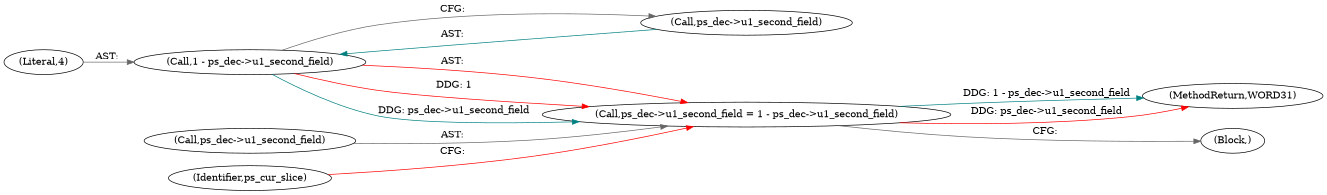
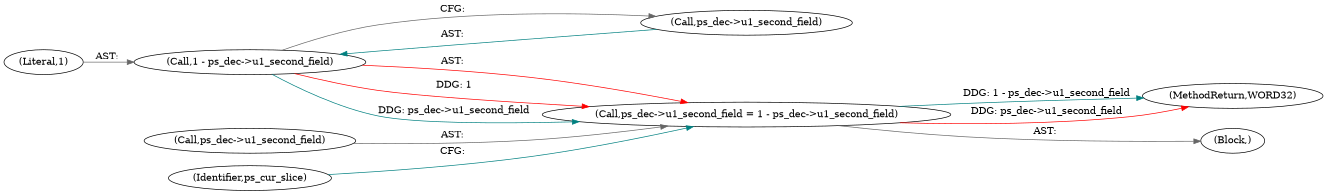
node "(Literal,4)": label "(Literal,4)" -> "(Literal,1)"
node "(MethodReturn,WORD31)": label "(MethodReturn,WORD31)" -> "(MethodReturn,WORD32)"
edge "(Call,ps_dec->u1_second_field = 1 - ps_dec->u1_second_field)" -> "(Block,)": label "CFG: " -> "AST: "
edge "(Identifier,ps_cur_slice)" -> "(Call,ps_dec->u1_second_field = 1 - ps_dec->u1_second_field)": color red -> teal
